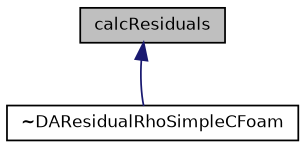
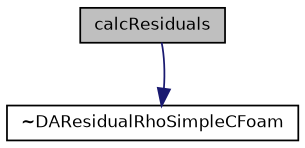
edge "~DAResidualRhoSimpleCFoam" -> "calcResiduals": reversed
